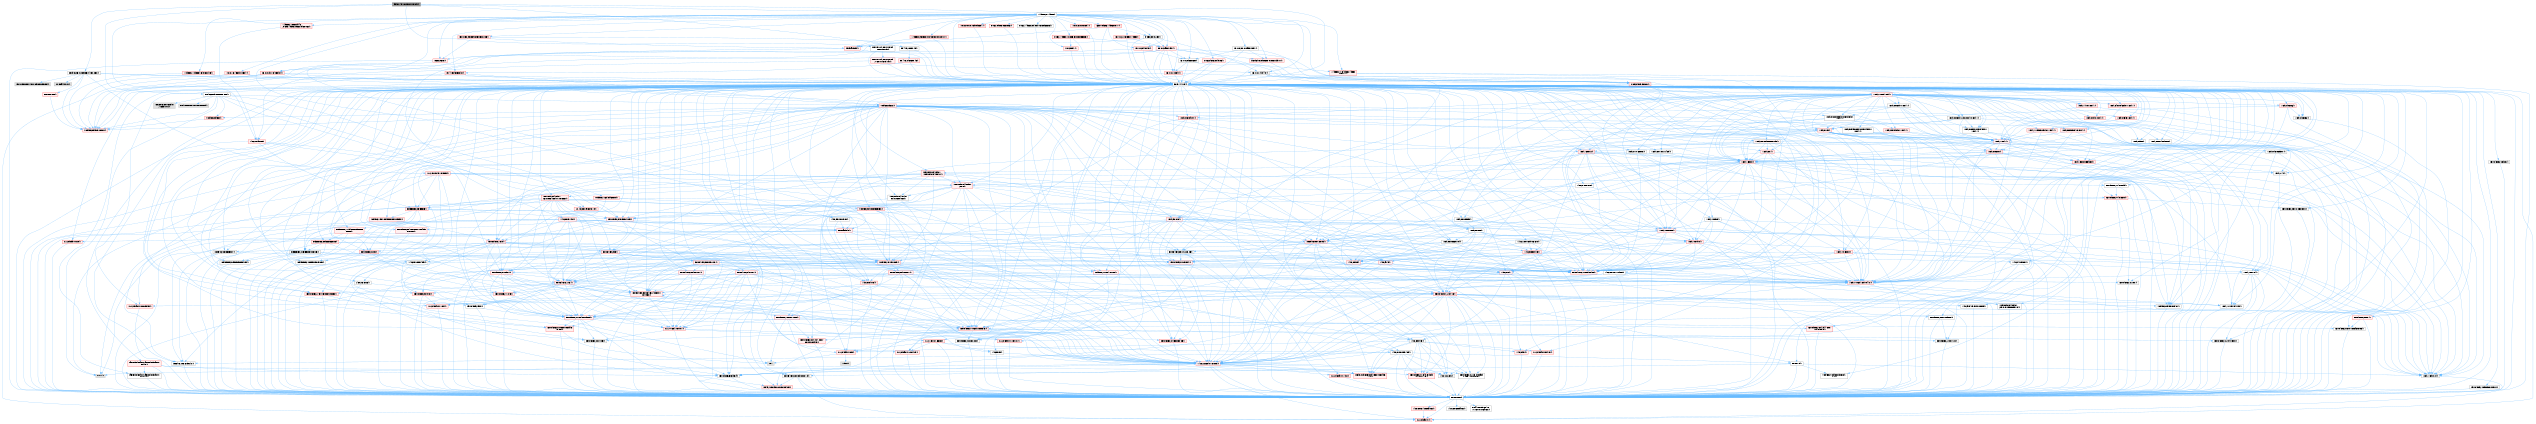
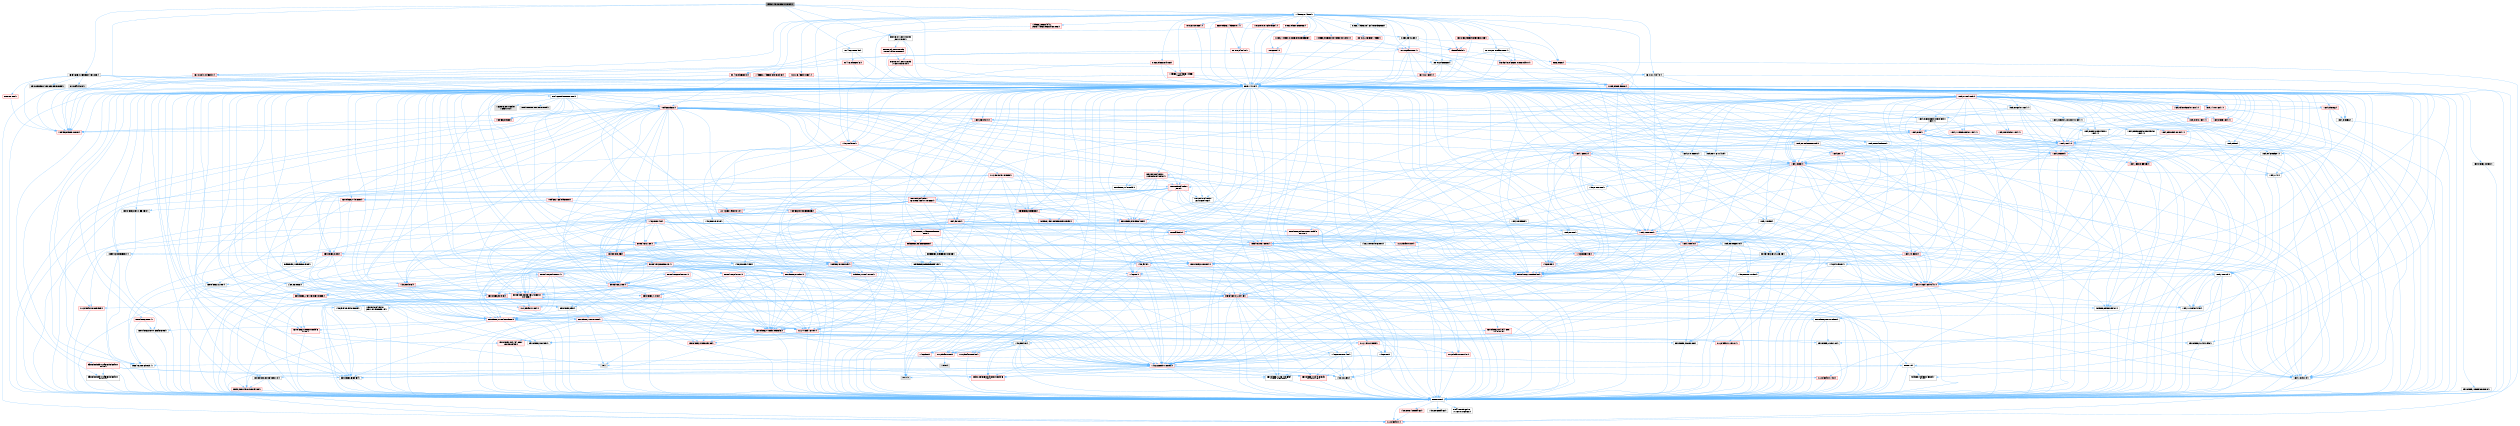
node "Framework/Commands /InputBindingManager.h": added
edge "Templates/Tuple.h" -> "Templates/Invoke.h": now "Templates/Tuple.h" -> "Templates/Sorting.h"
